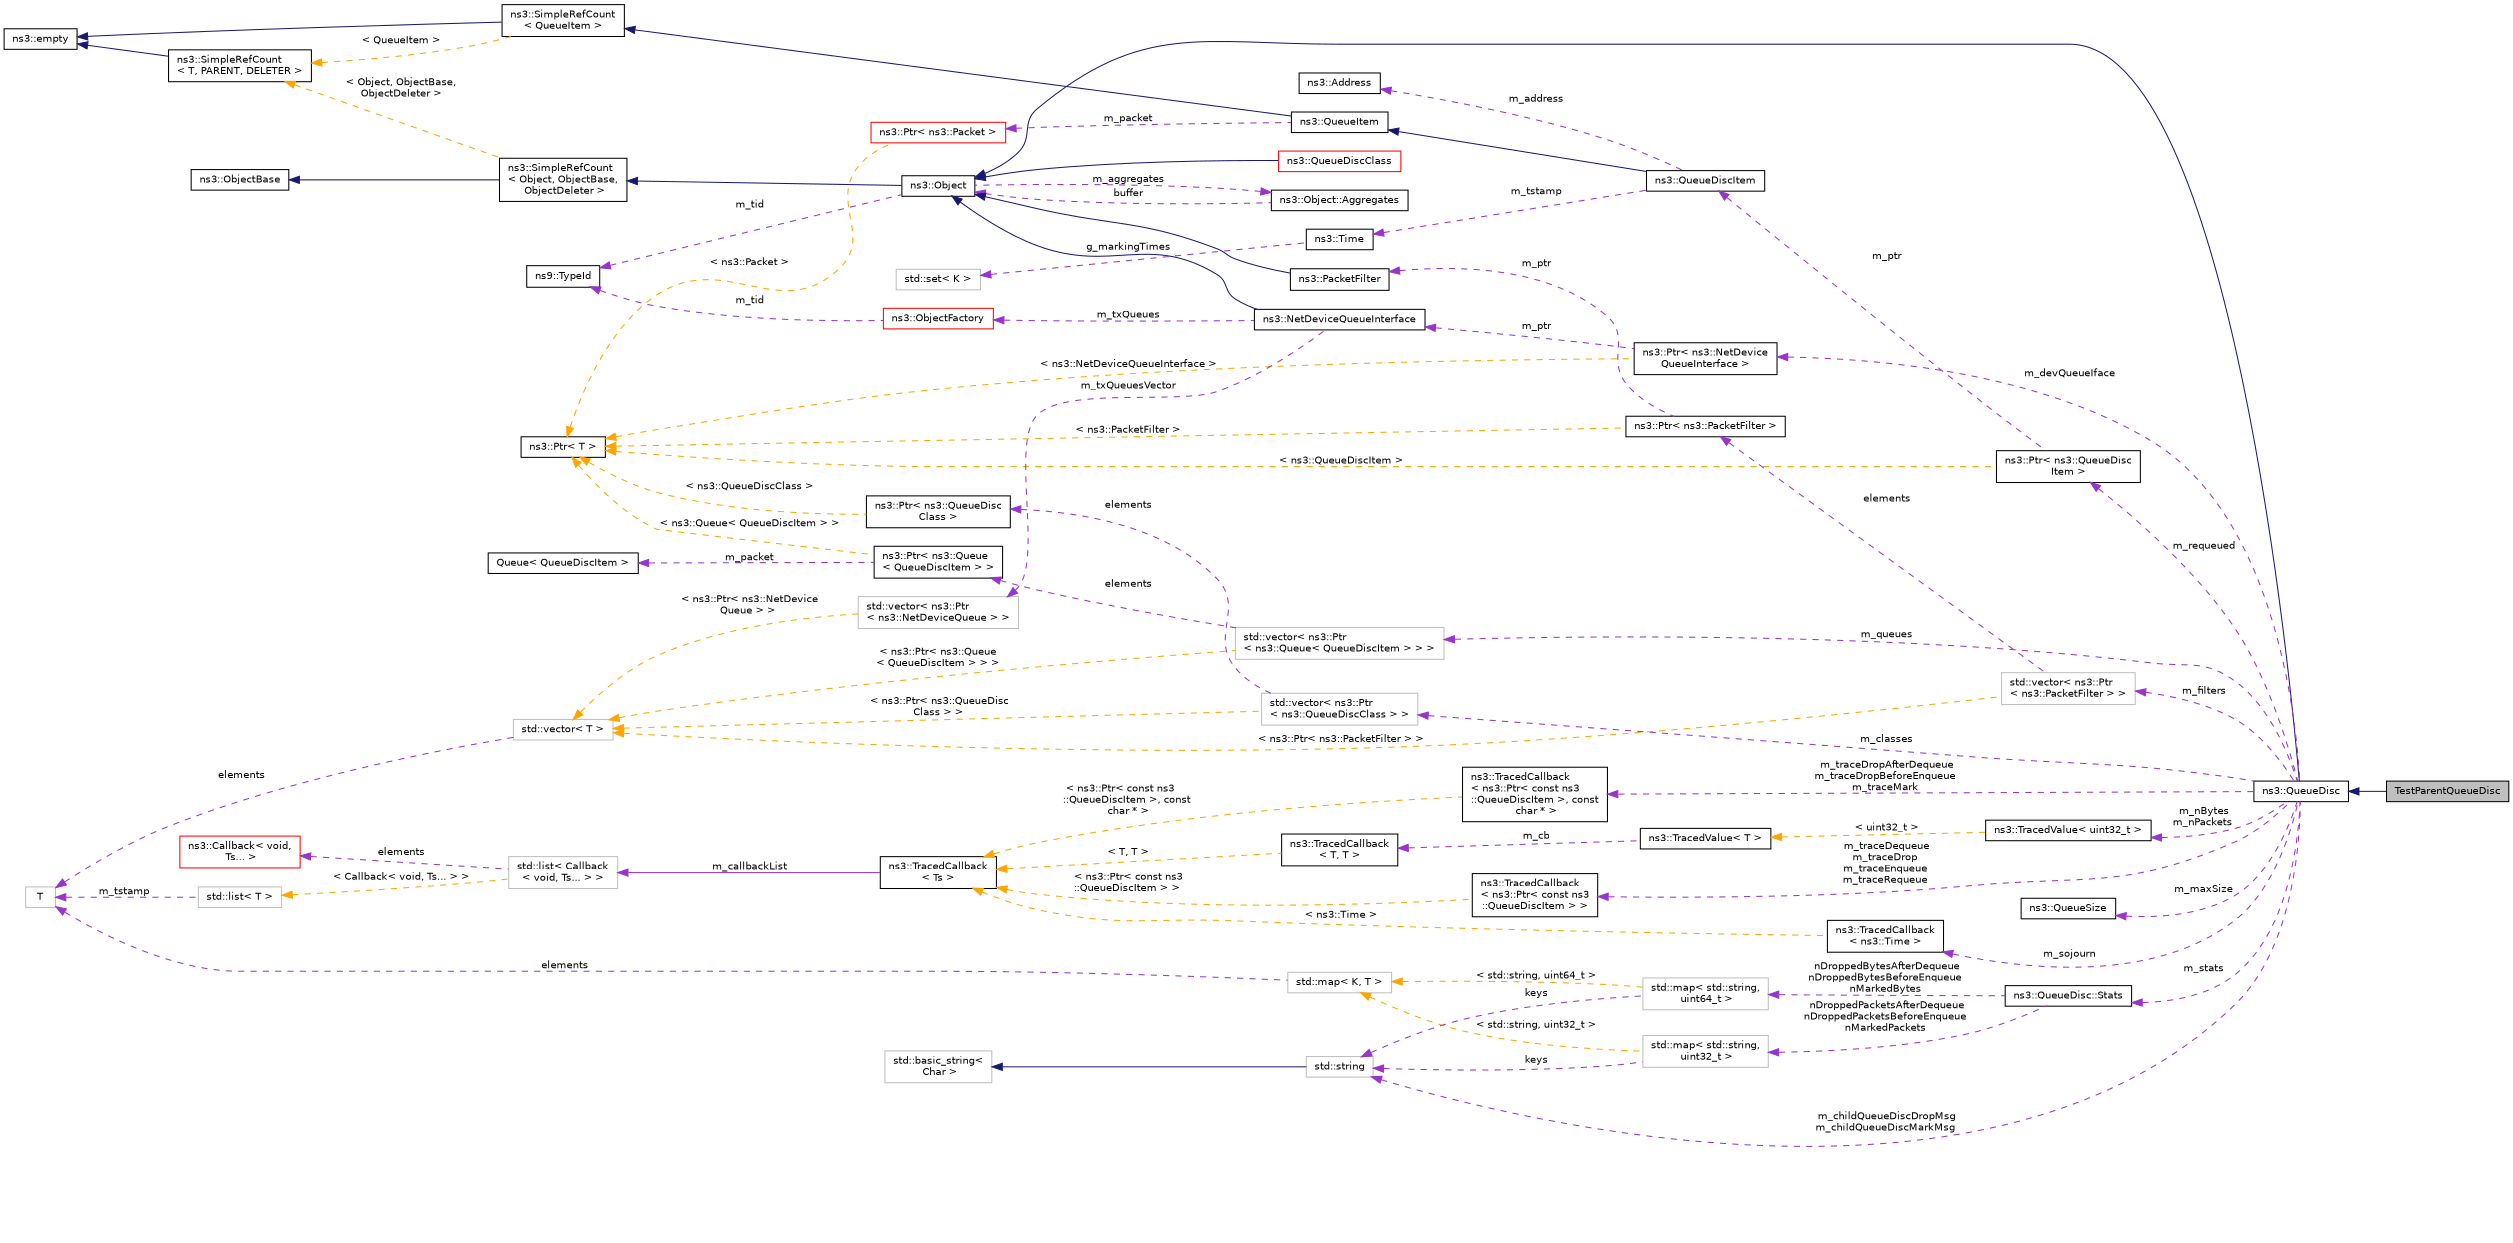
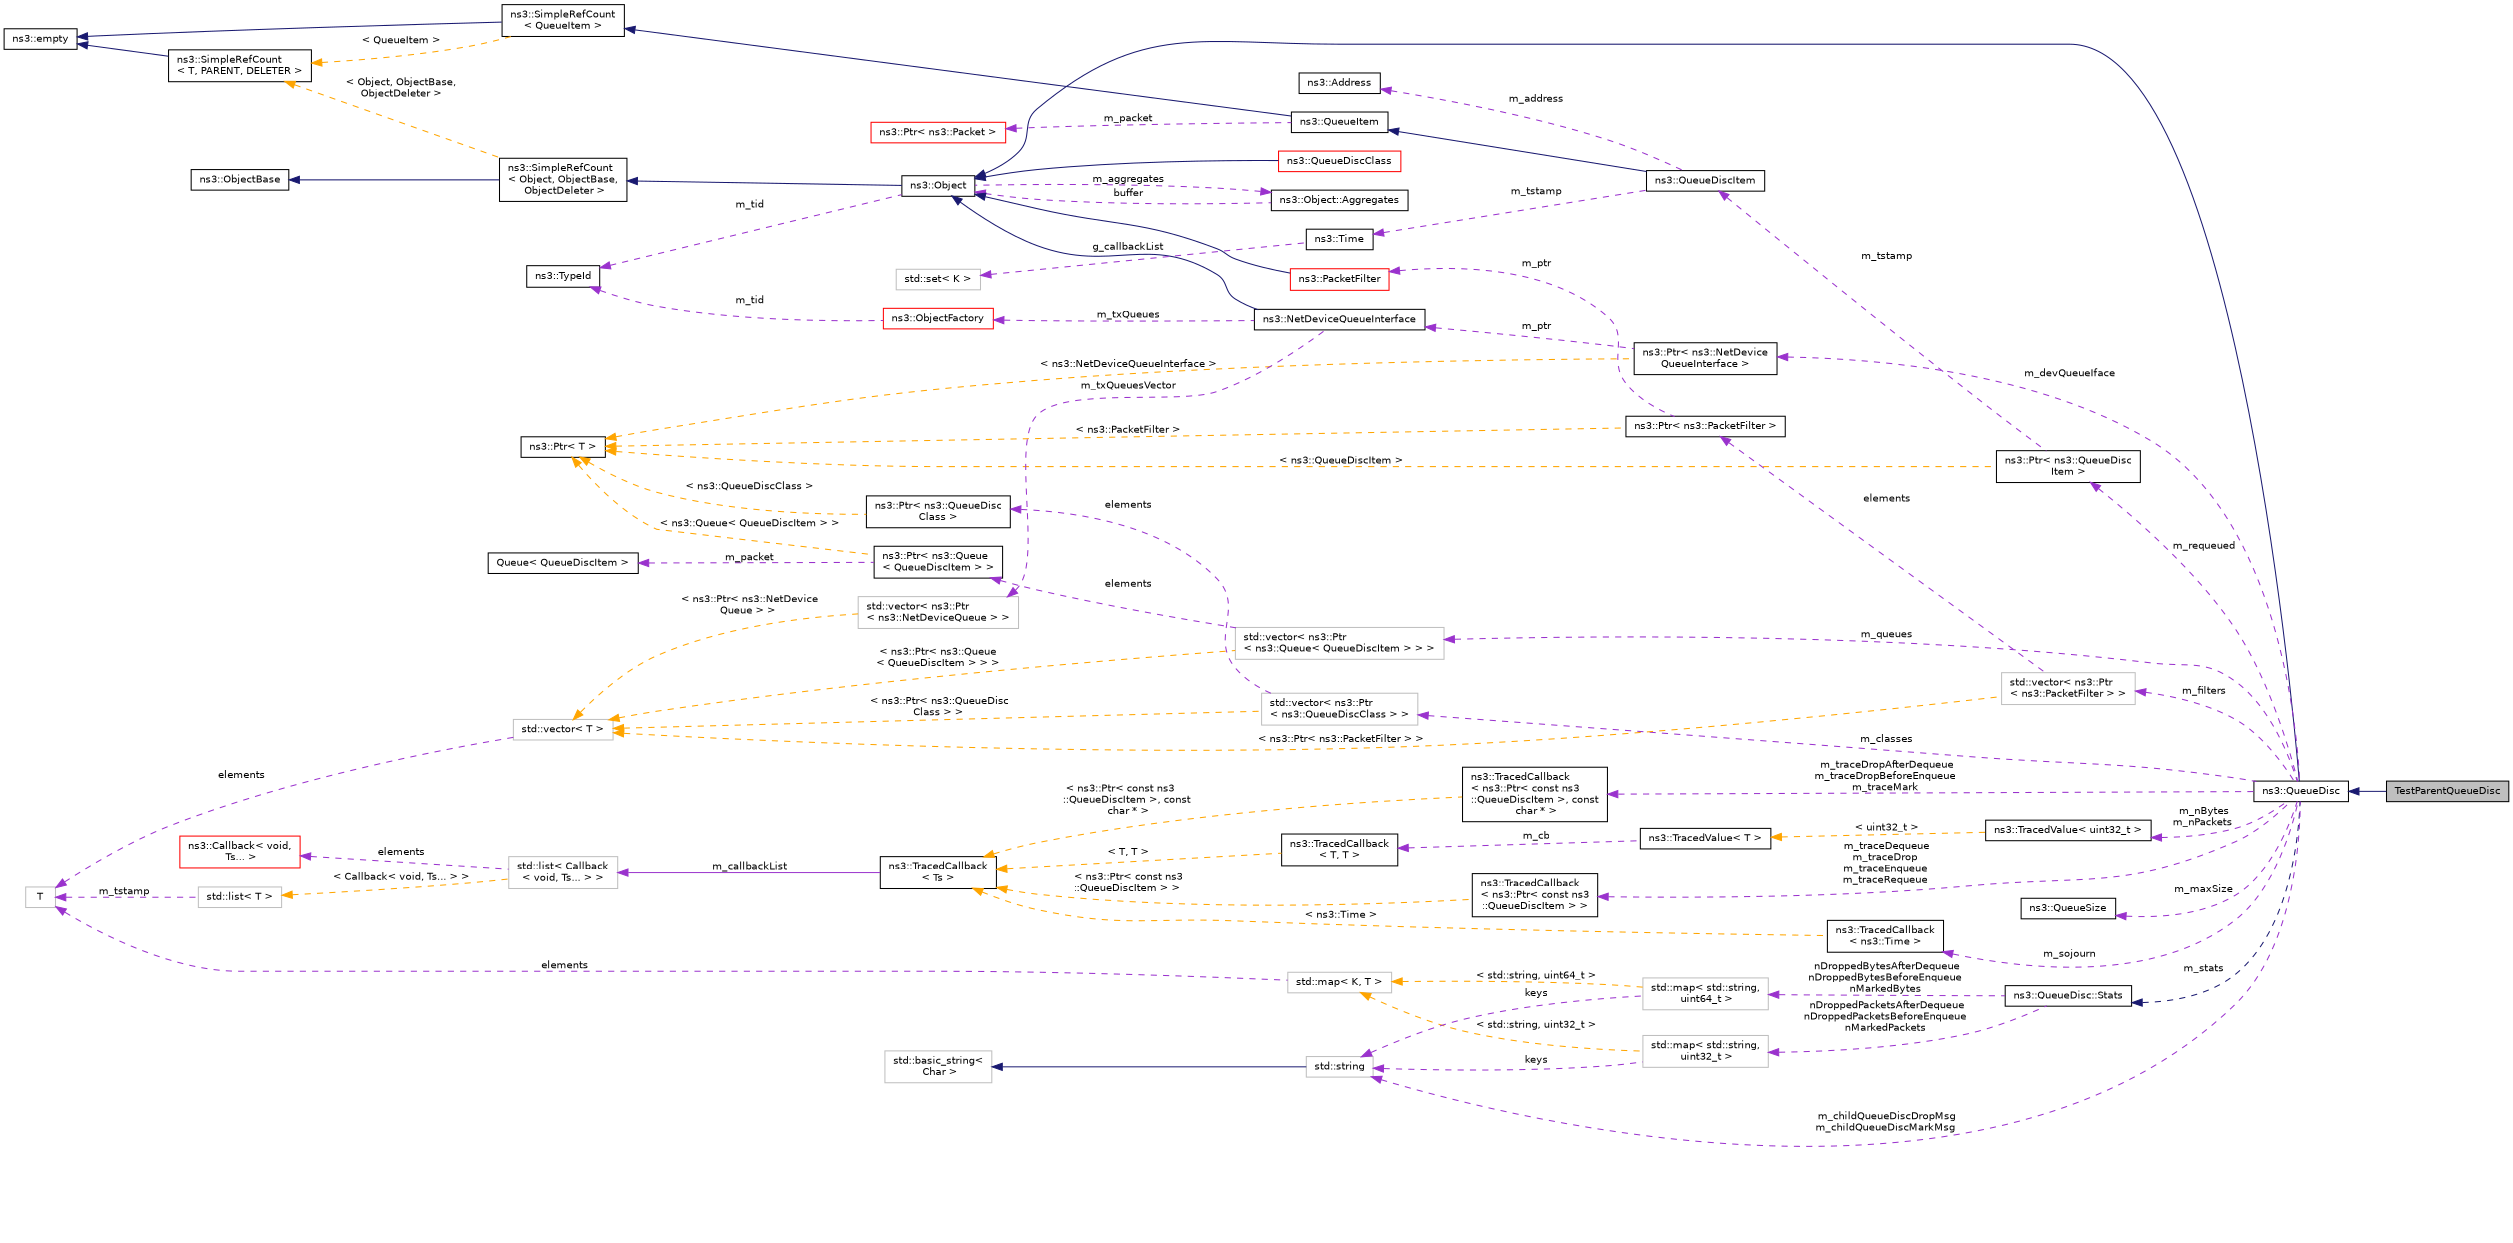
edge "ns3::Time" -> "std::set< K >": label " g_markingTimes" -> " g_callbackList"
edge "ns3::Ptr< ns3::QueueDisc Item >" -> "ns3::QueueDiscItem": label " m_ptr" -> " m_tstamp"
node "ns9::TypeId": label "ns9::TypeId" -> "ns3::TypeId"
node "ns3::PacketFilter": color black -> red
edge "ns3::Ptr< ns3::Packet >" -> "ns3::Ptr< T >": removed, label "< ns3::Packet >"
edge "ns3::QueueDisc" -> "ns3::QueueDisc::Stats": color darkorchid3 -> midnightblue
